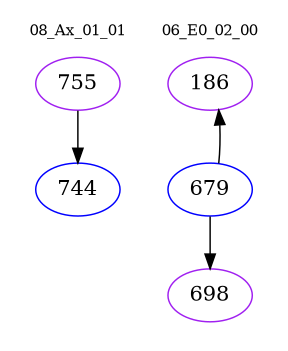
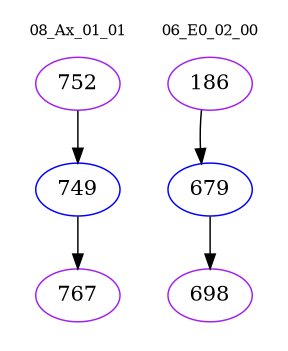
node "755": label "755" -> "752"
edge "679" -> "186": reversed
node "744": label "744" -> "749"
node "767": added
